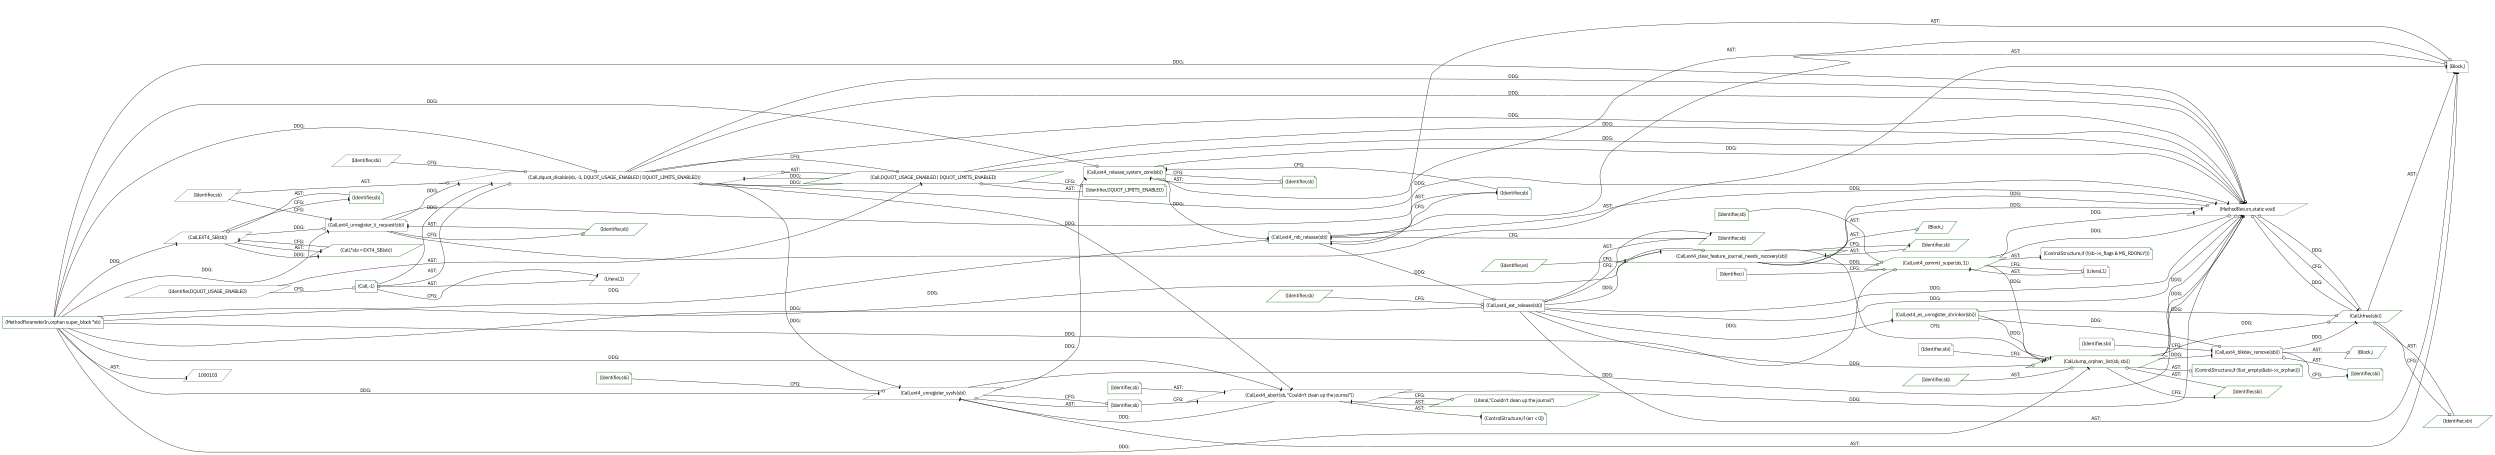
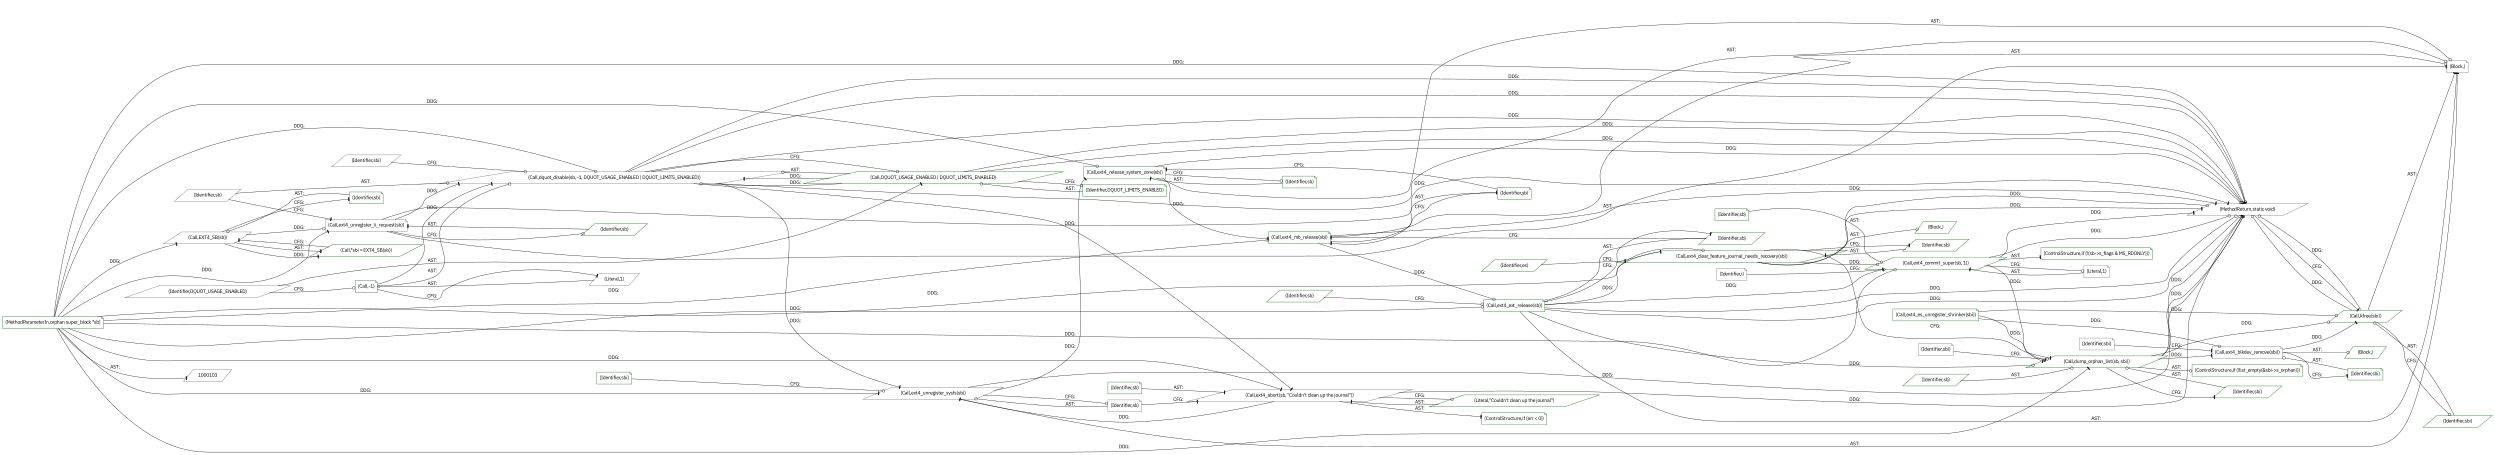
edge "(Call,ext4_ext_release(sb))" -> "(Call,ext4_es_unregister_shrinker(sbi))": now "(Call,ext4_ext_release(sb))" -> "(Call,ext4_commit_super(sb, 1))"
